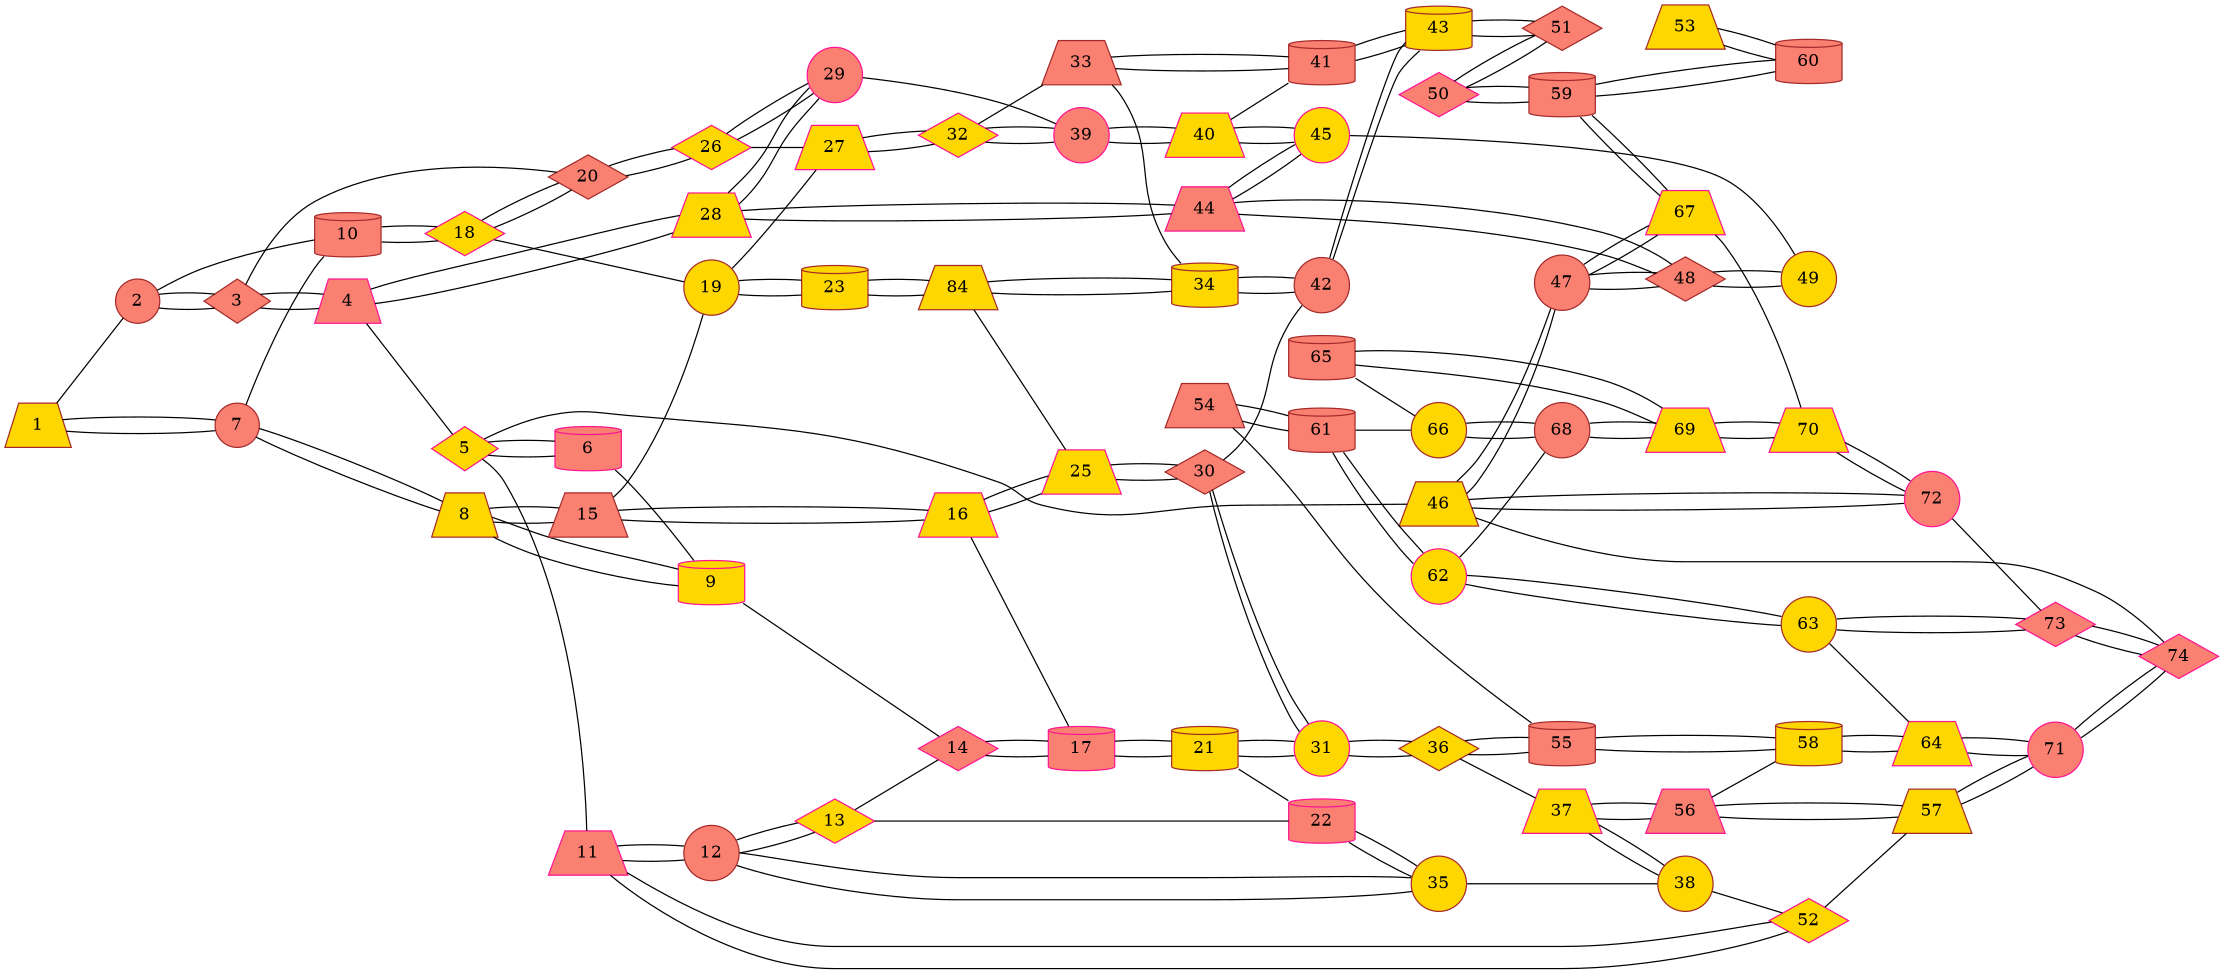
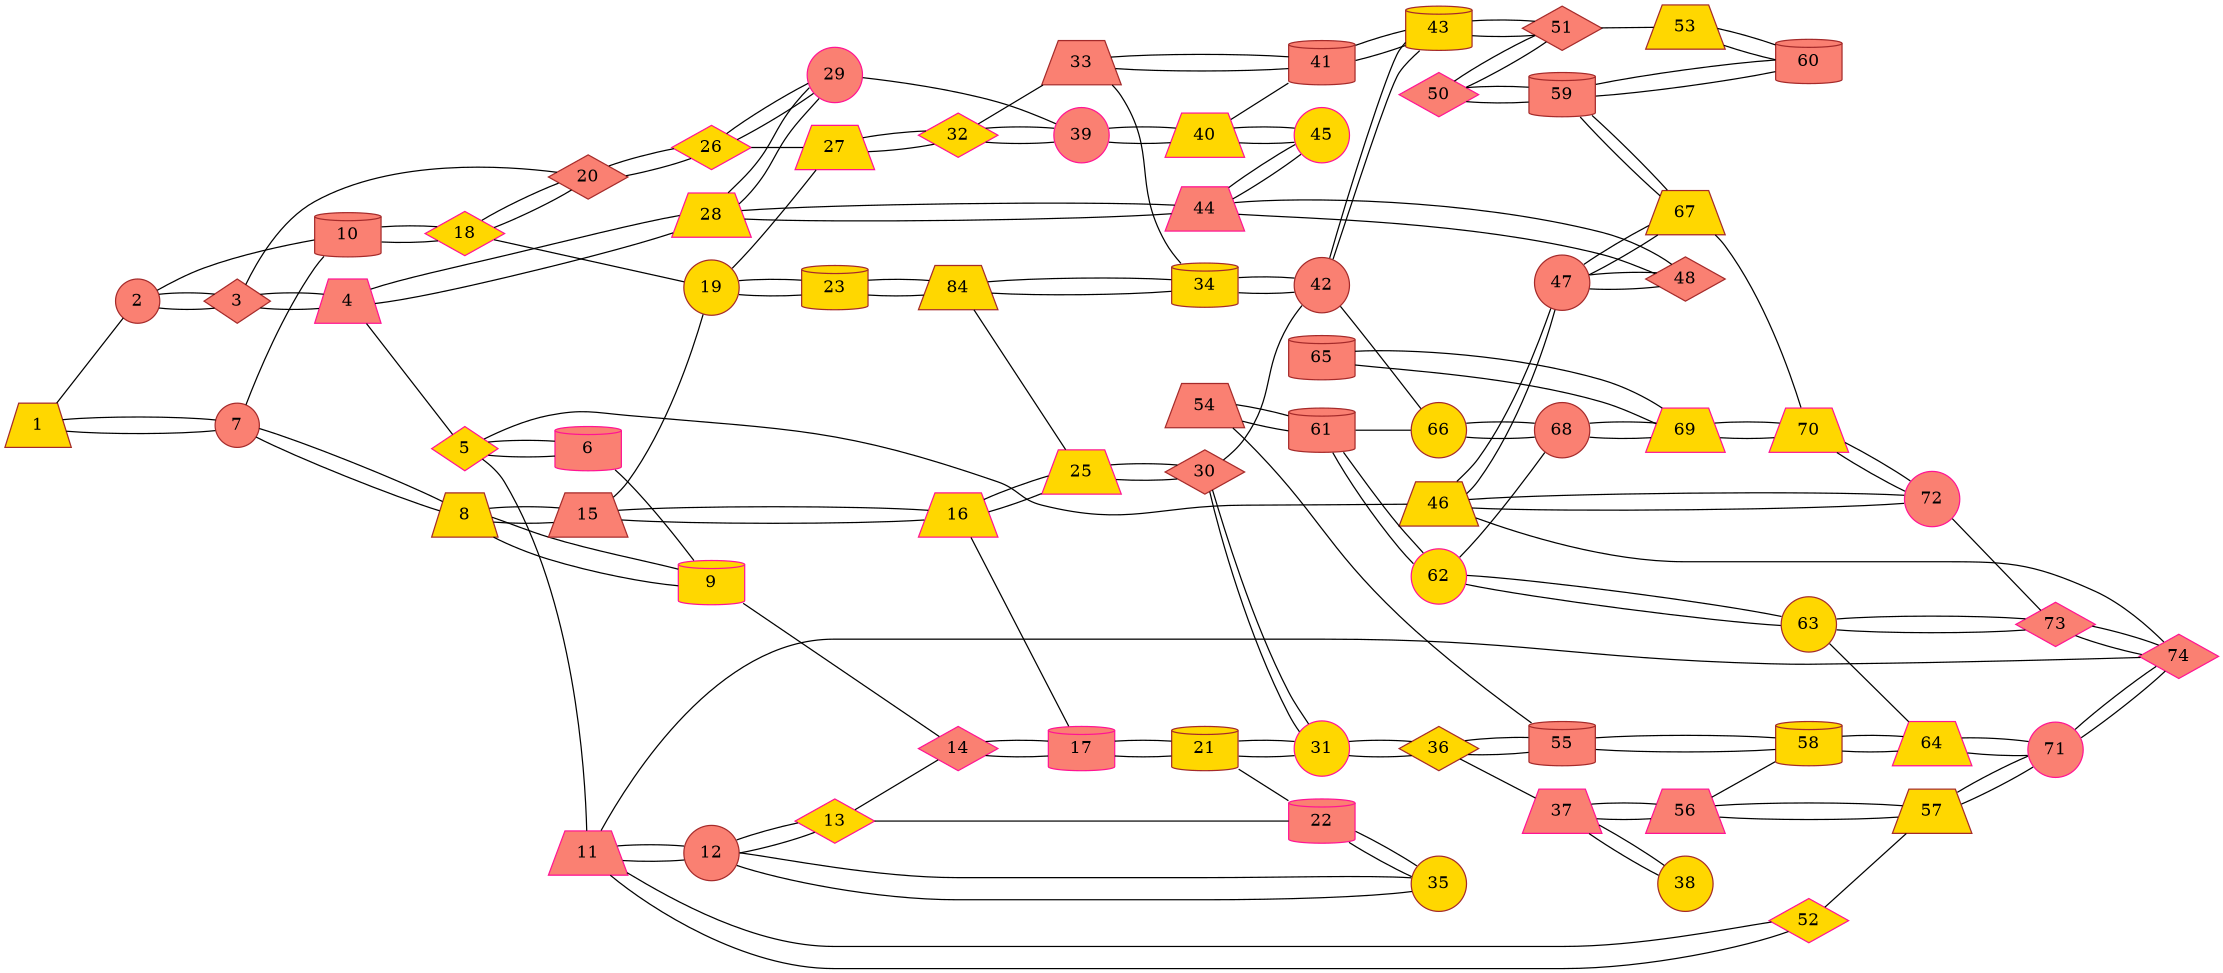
edge "53" -- "51": added
node "67": color deeppink -> brown
node "49": removed
edge "65" -- "66": now "42" -- "66"
edge "74" -- "11": added
node "37": fillcolor gold -> salmon
edge "35" -- "38": removed
edge "38" -- "52": removed
